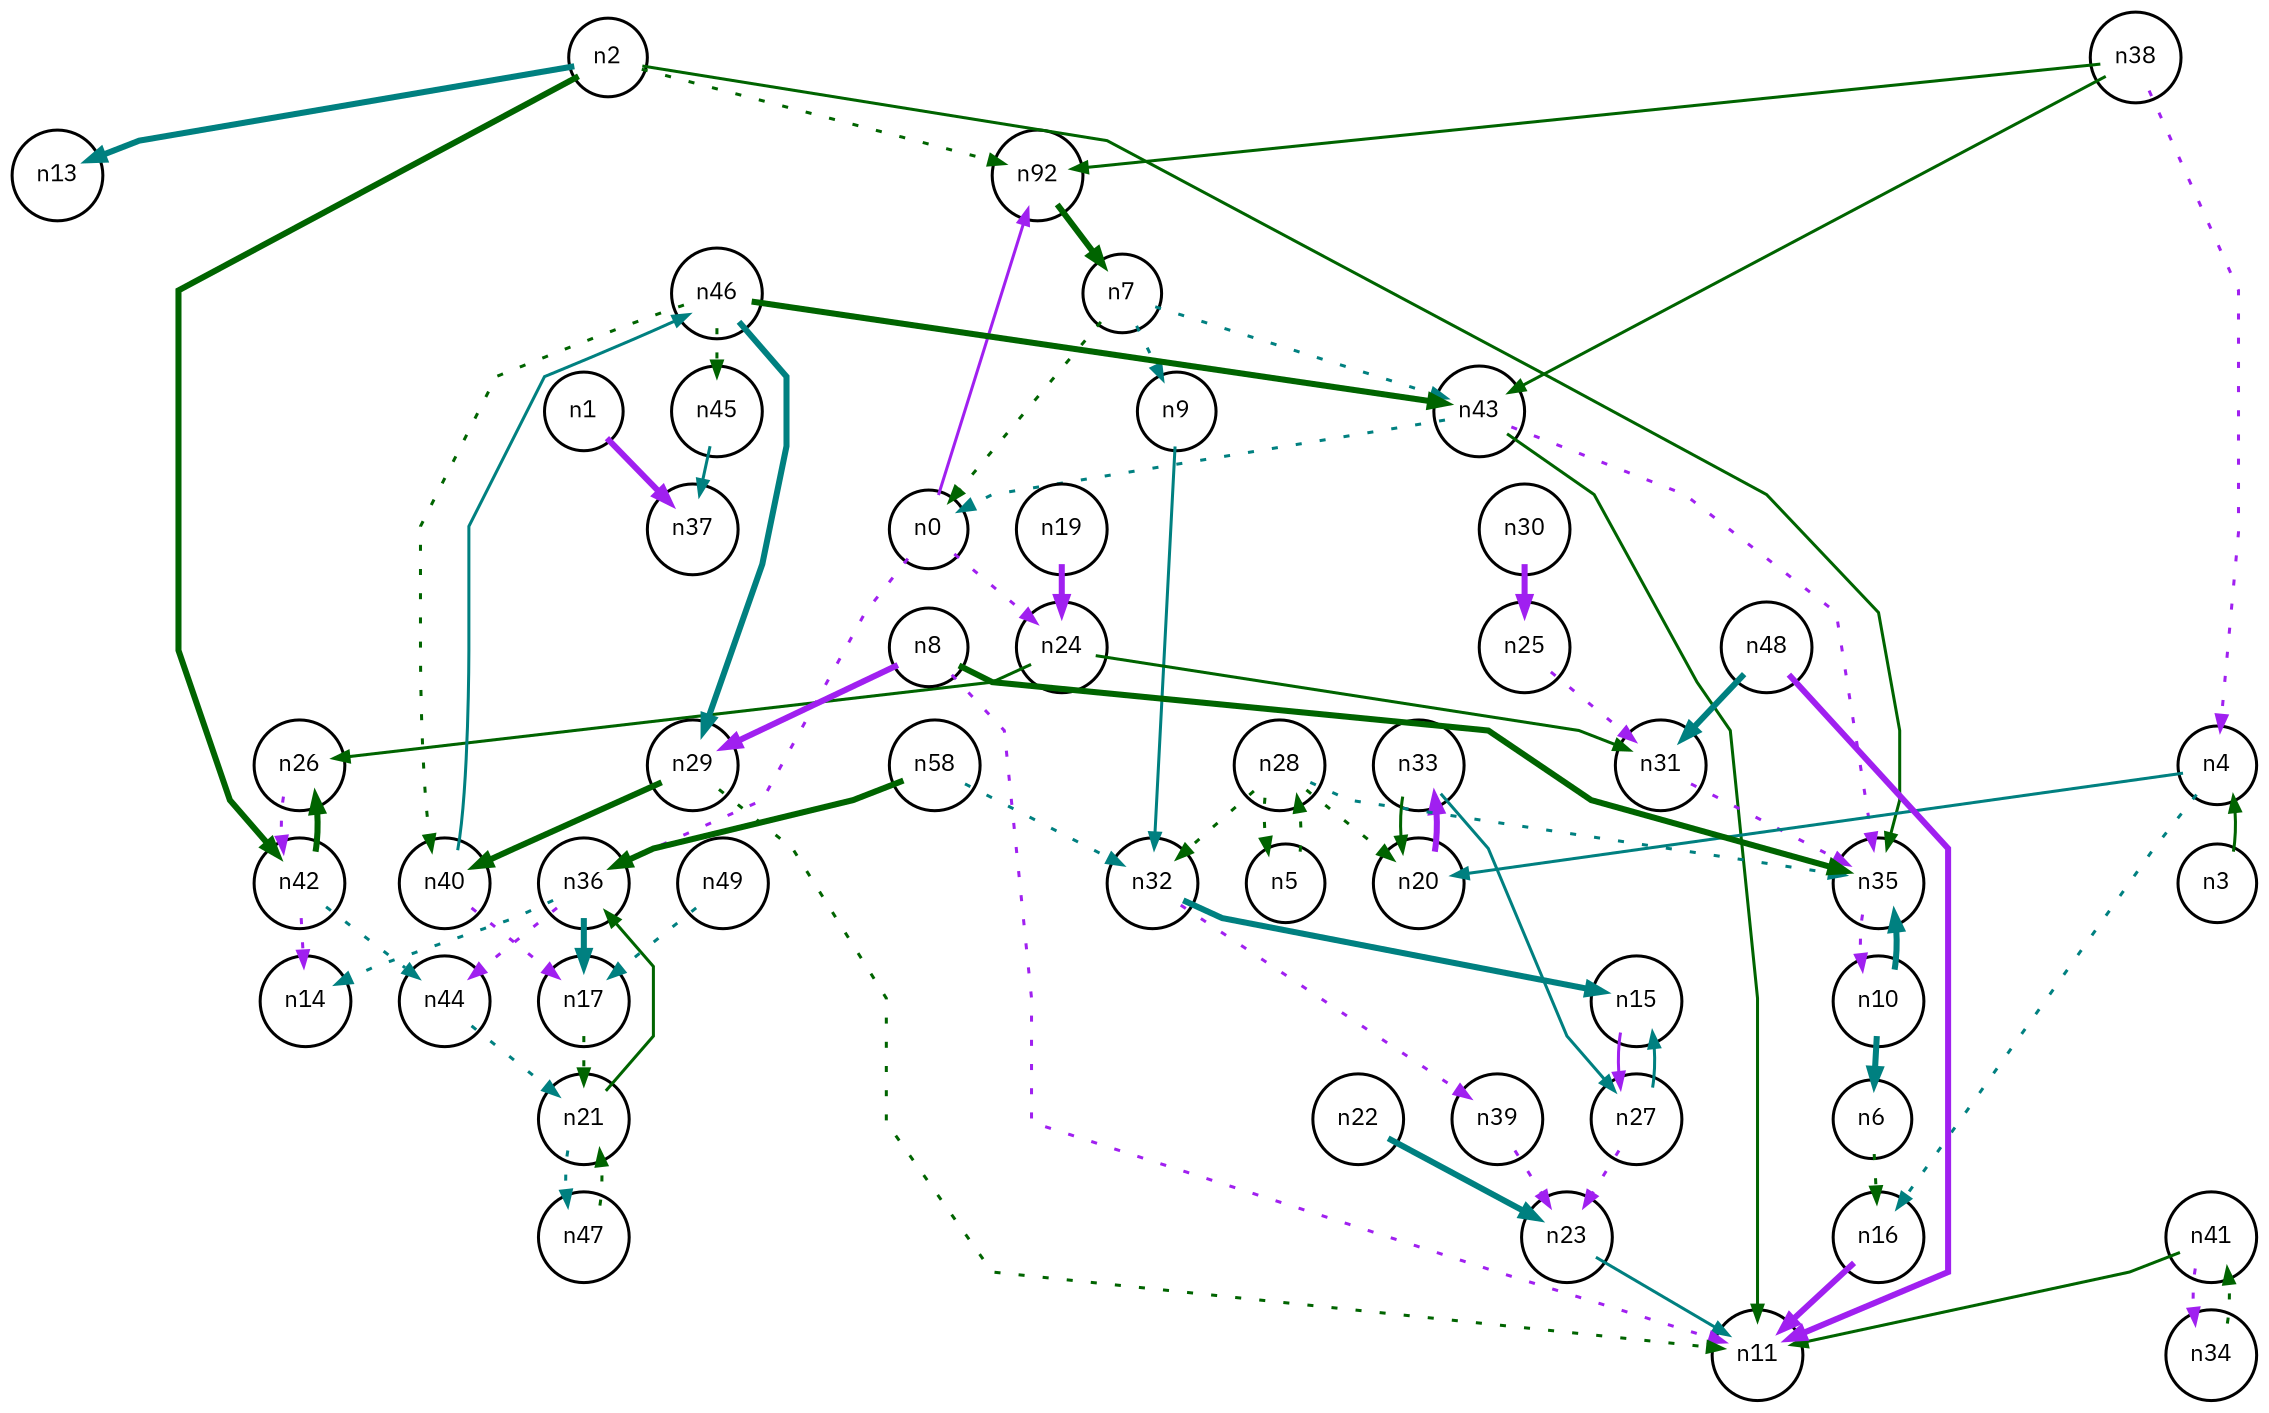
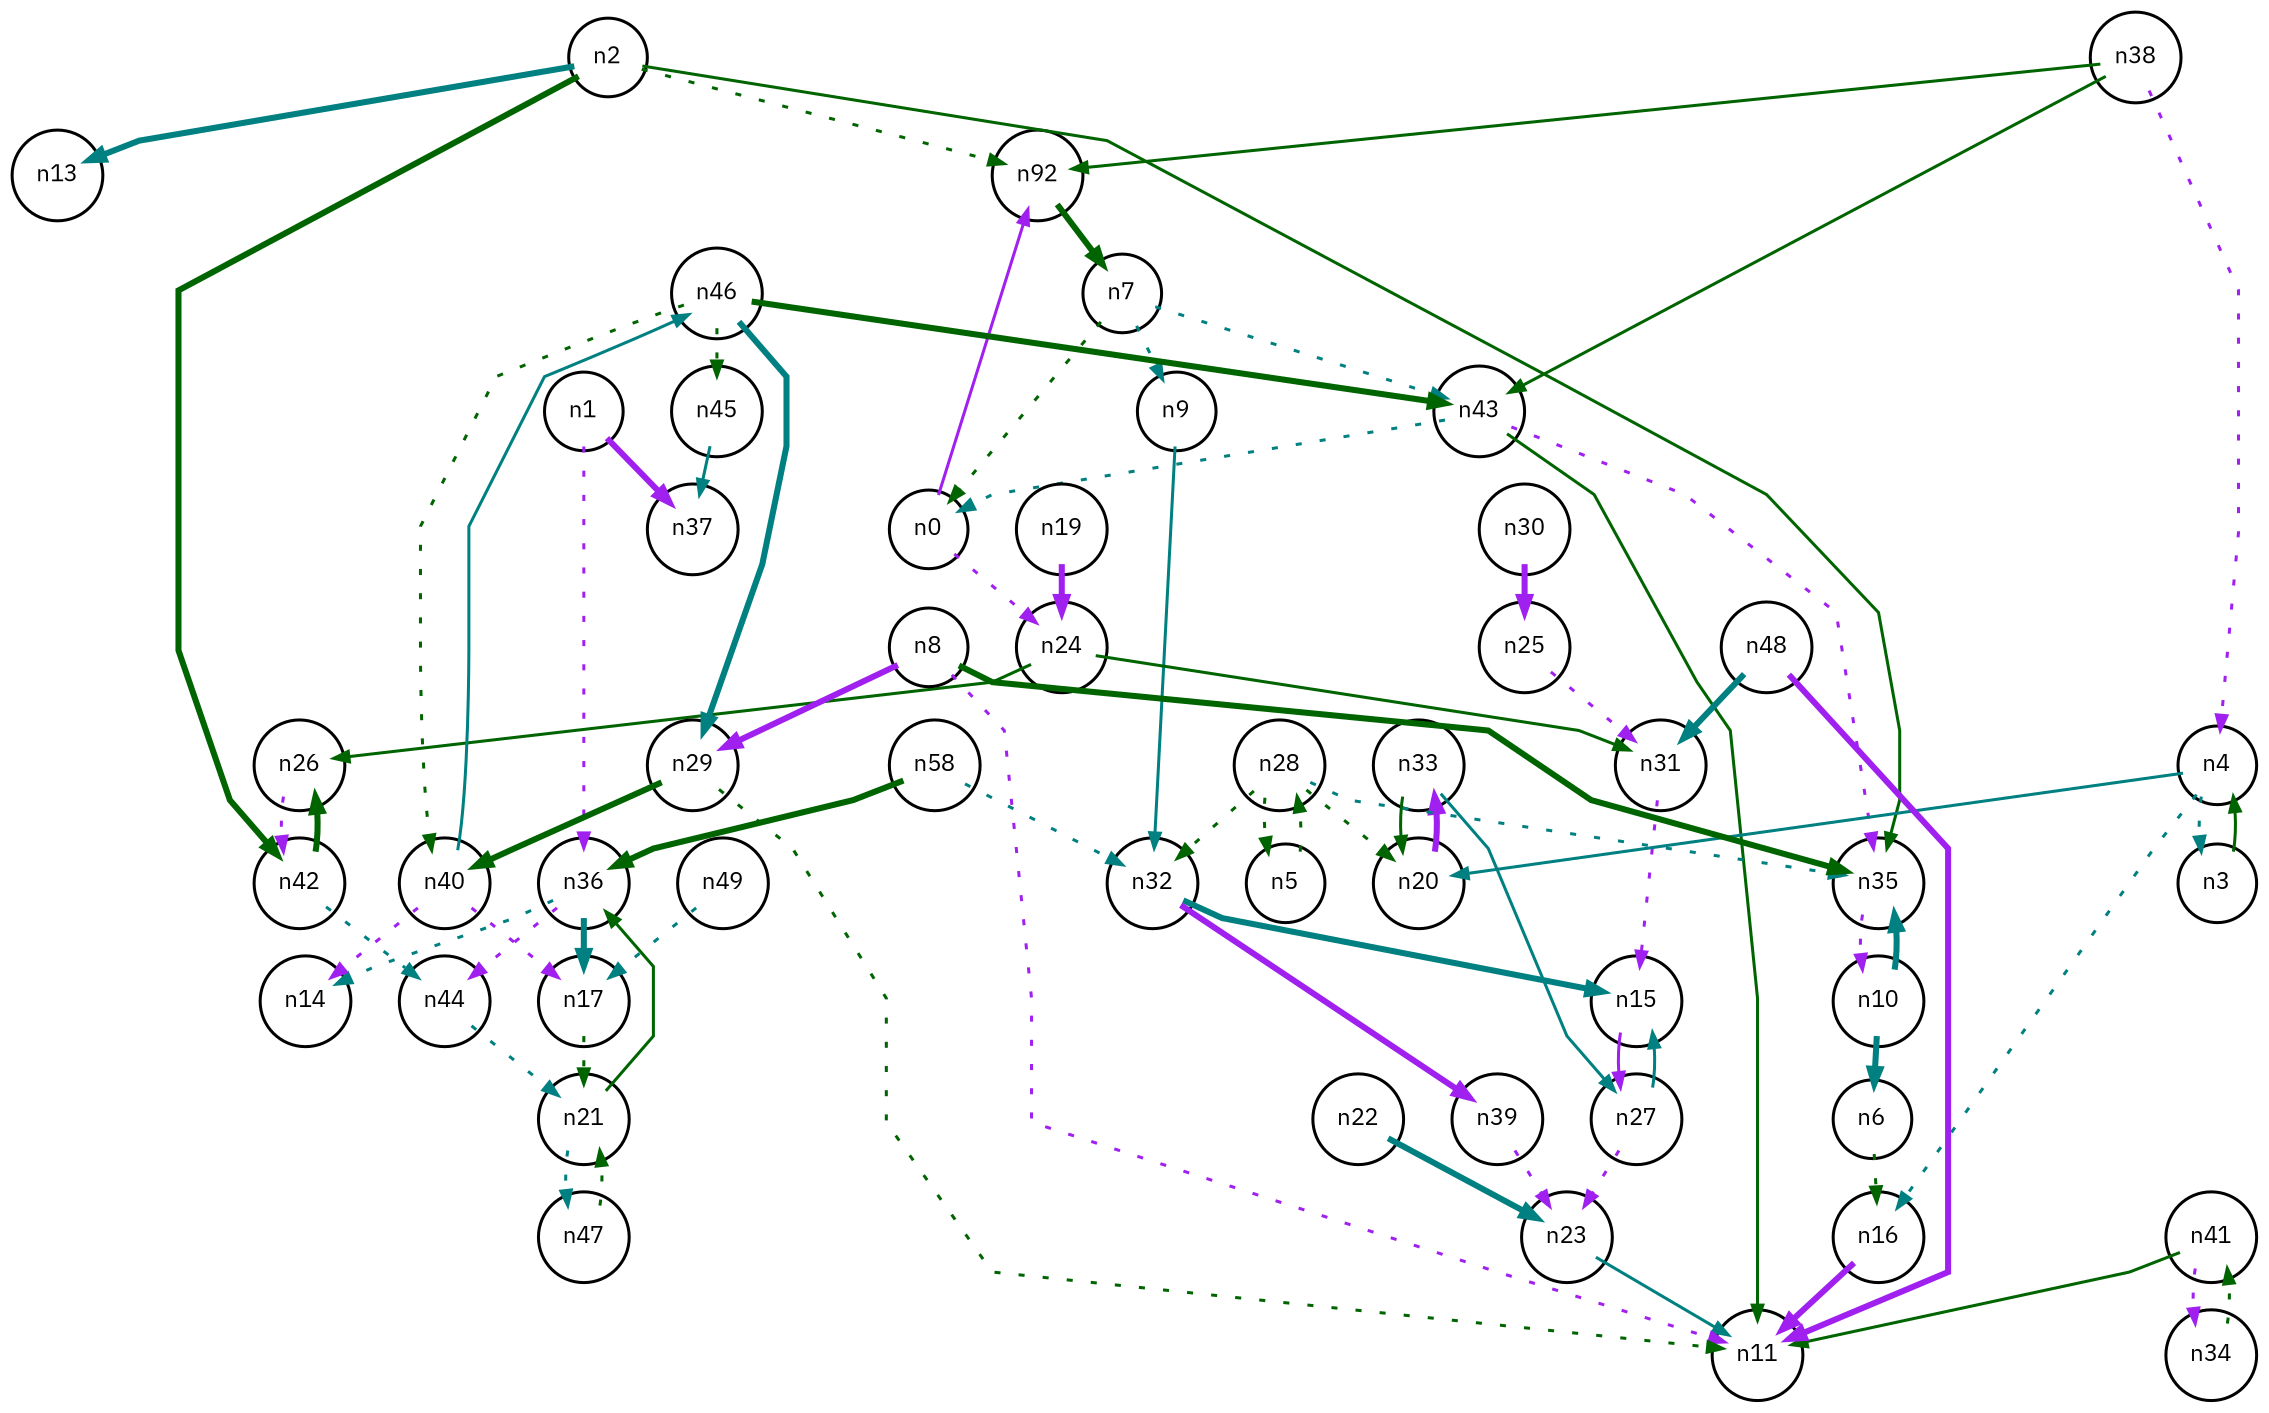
edge "n0" -> "n36": now "n1" -> "n36"
edge "n31" -> "n35": now "n31" -> "n15"
edge "n4" -> "n3": added
edge "n42" -> "n14": now "n40" -> "n14"
edge "n32" -> "n39": style dotted -> bold
